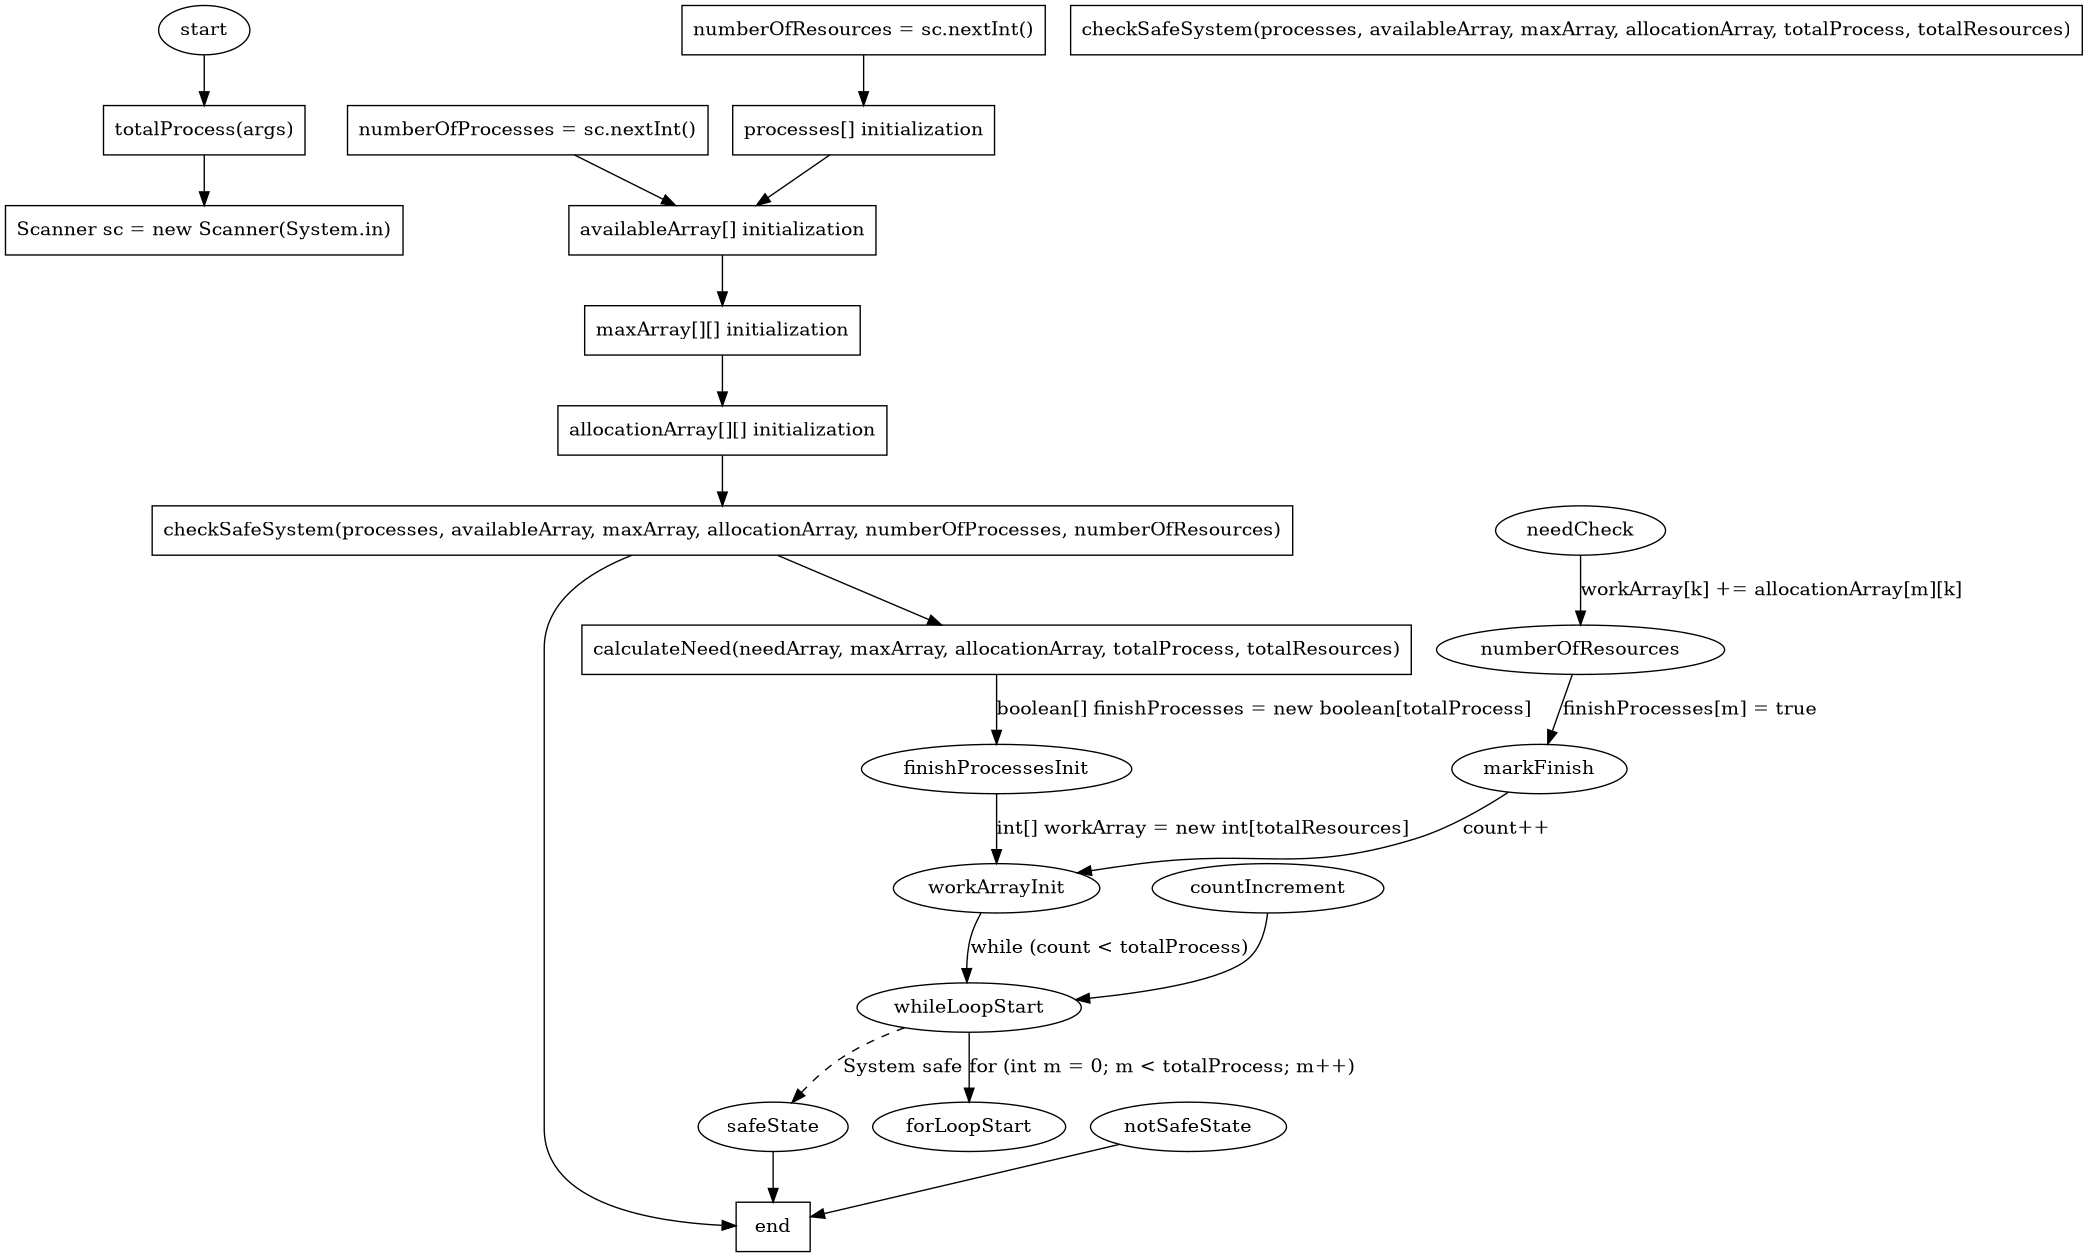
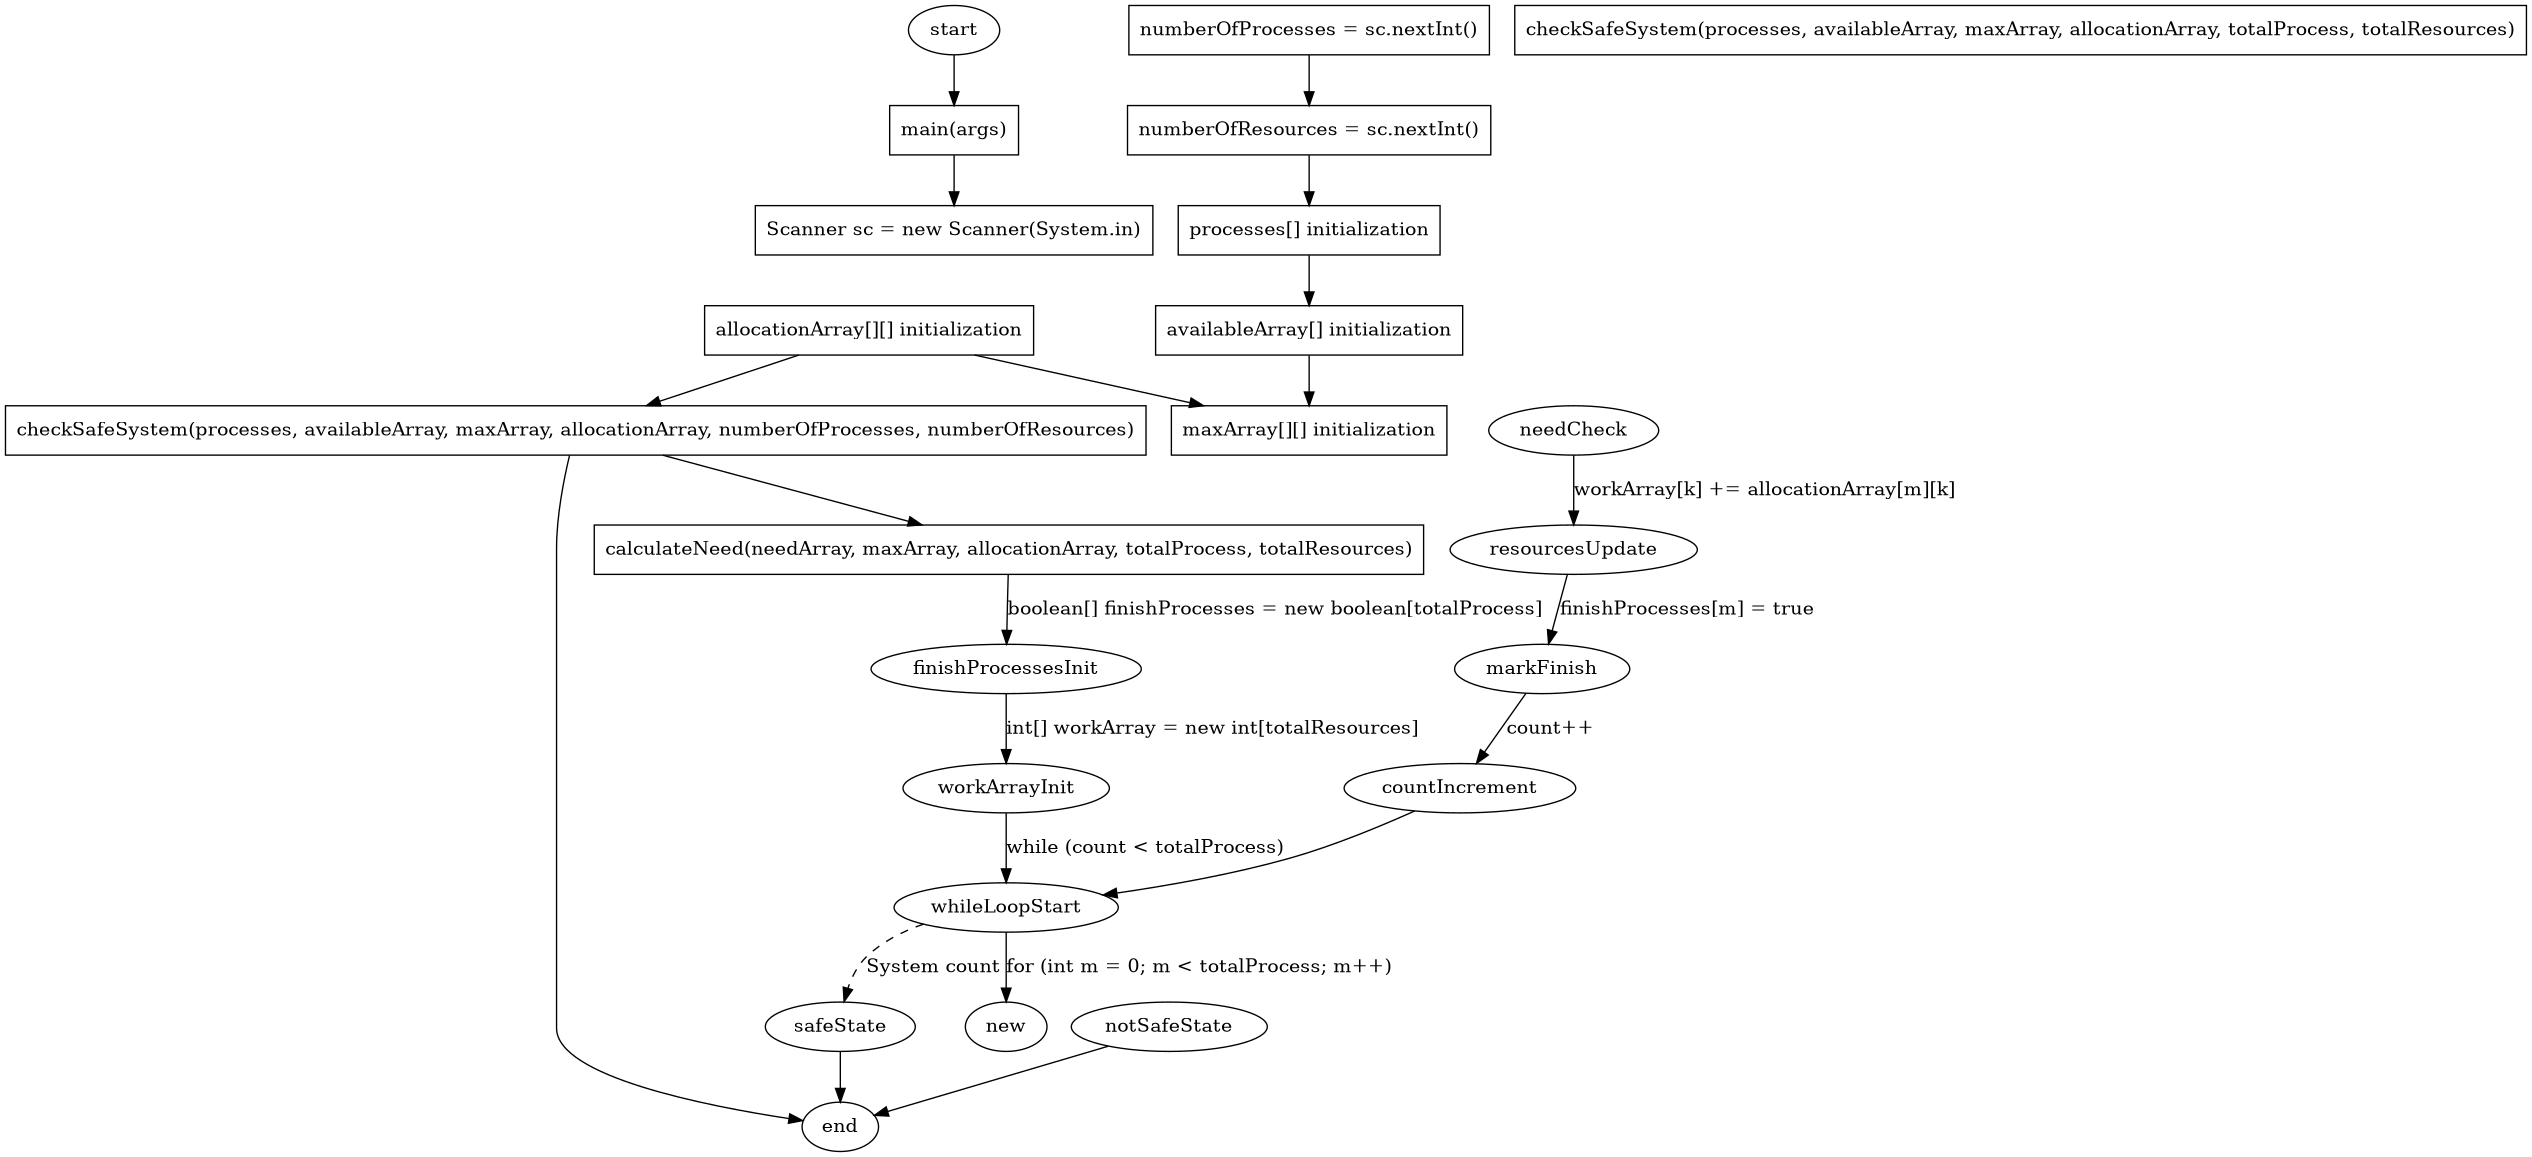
node "totalProcess(args)": label "totalProcess(args)" -> "main(args)"
edge "numberOfProcesses = sc.nextInt()" -> "availableArray[] initialization": now "numberOfProcesses = sc.nextInt()" -> "numberOfResources = sc.nextInt()"
edge "maxArray[][] initialization" -> "allocationArray[][] initialization": reversed
node "numberOfResources": label "numberOfResources" -> "resourcesUpdate"
edge "markFinish" -> "workArrayInit": now "markFinish" -> "countIncrement"
edge "whileLoopStart" -> "safeState": label "System safe" -> "System count"
node "forLoopStart": label "forLoopStart" -> "new"
node "end": shape box -> ellipse
